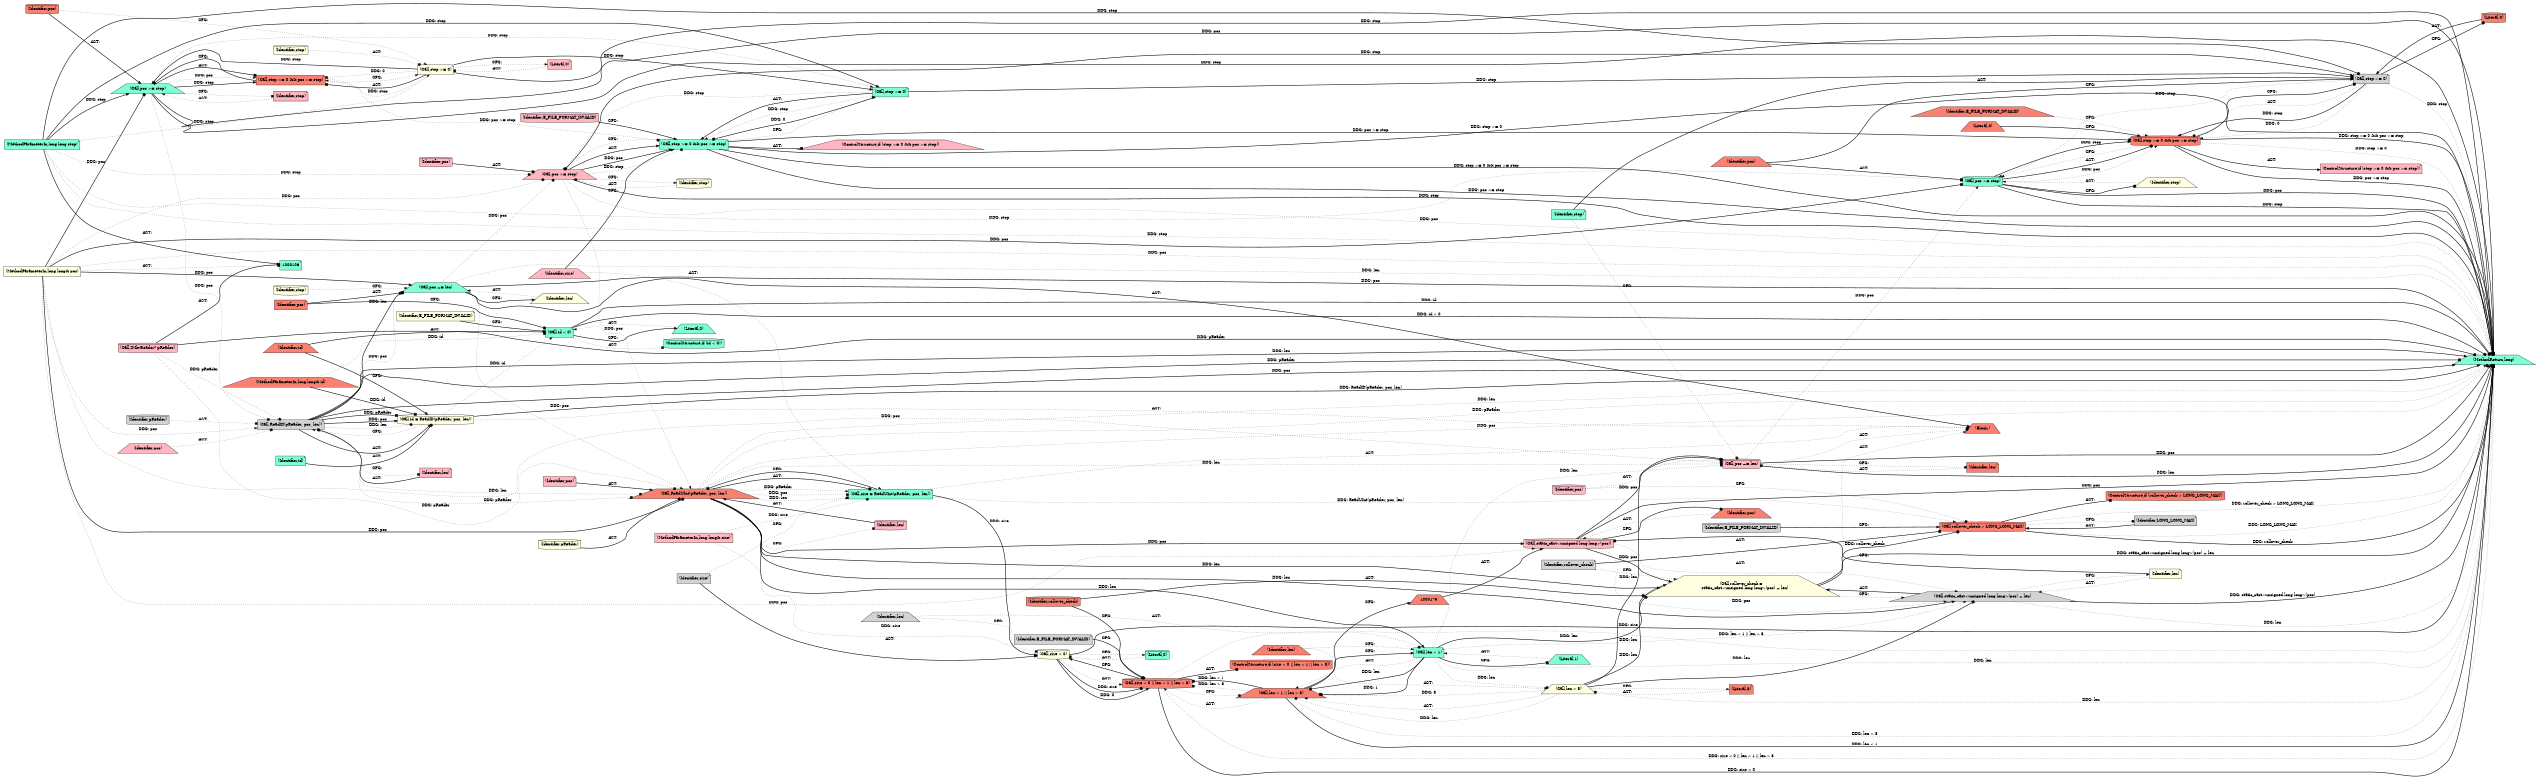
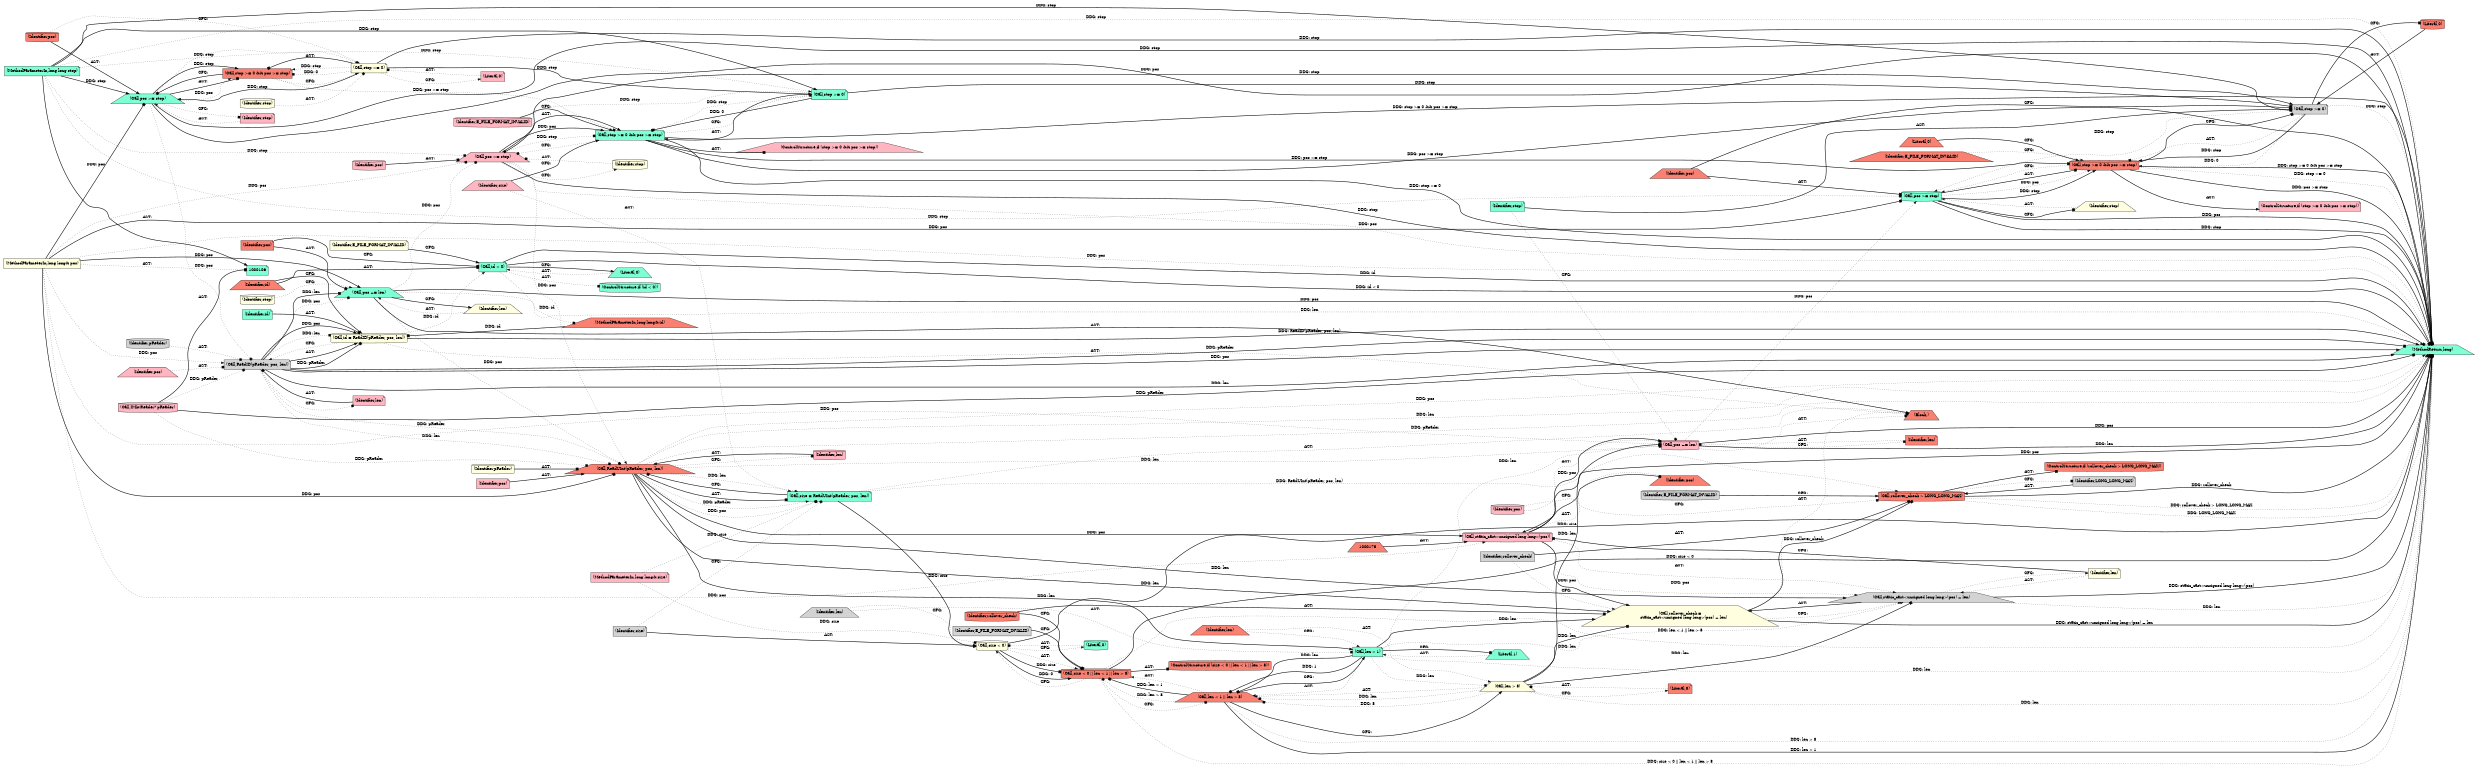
edge "(MethodParameterIn,long long& id)" -> "(Call,id < 0)": reversed
edge "(Call,len < 1 || len > 8)" -> "1000175": now "(Call,len < 1 || len > 8)" -> "(Call,len > 8)"
edge "(Call,size < 0 || len < 1 || len > 8)" -> "(Call,size < 0)": style bold -> dotted
